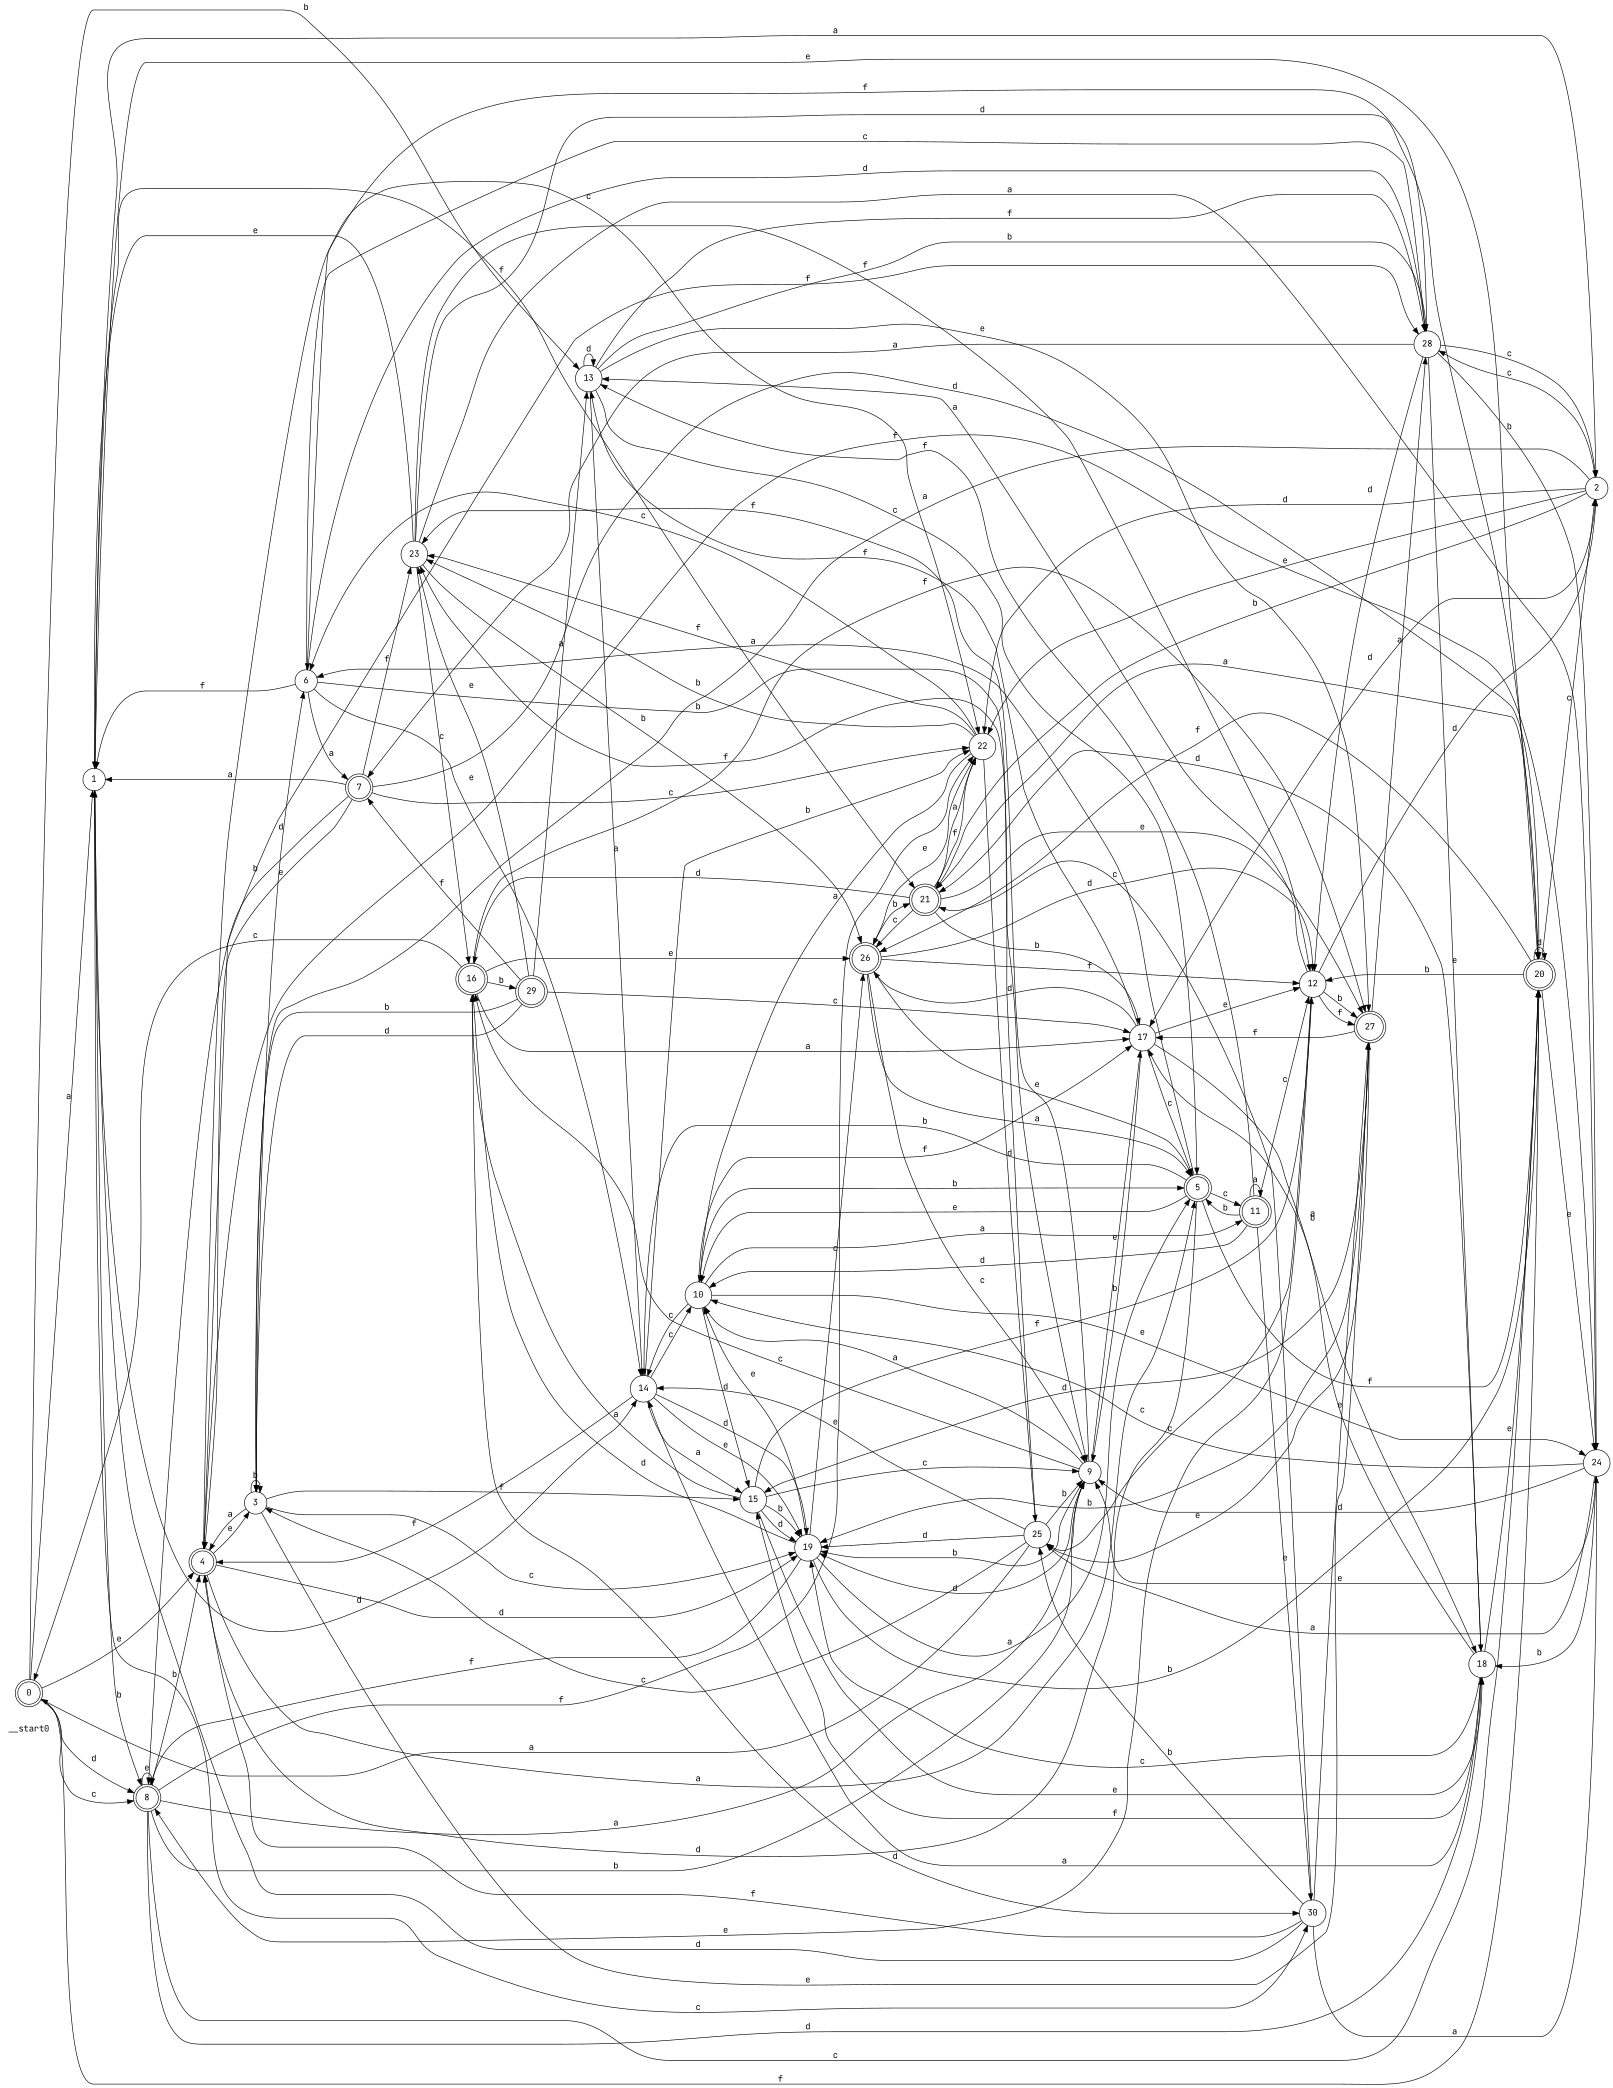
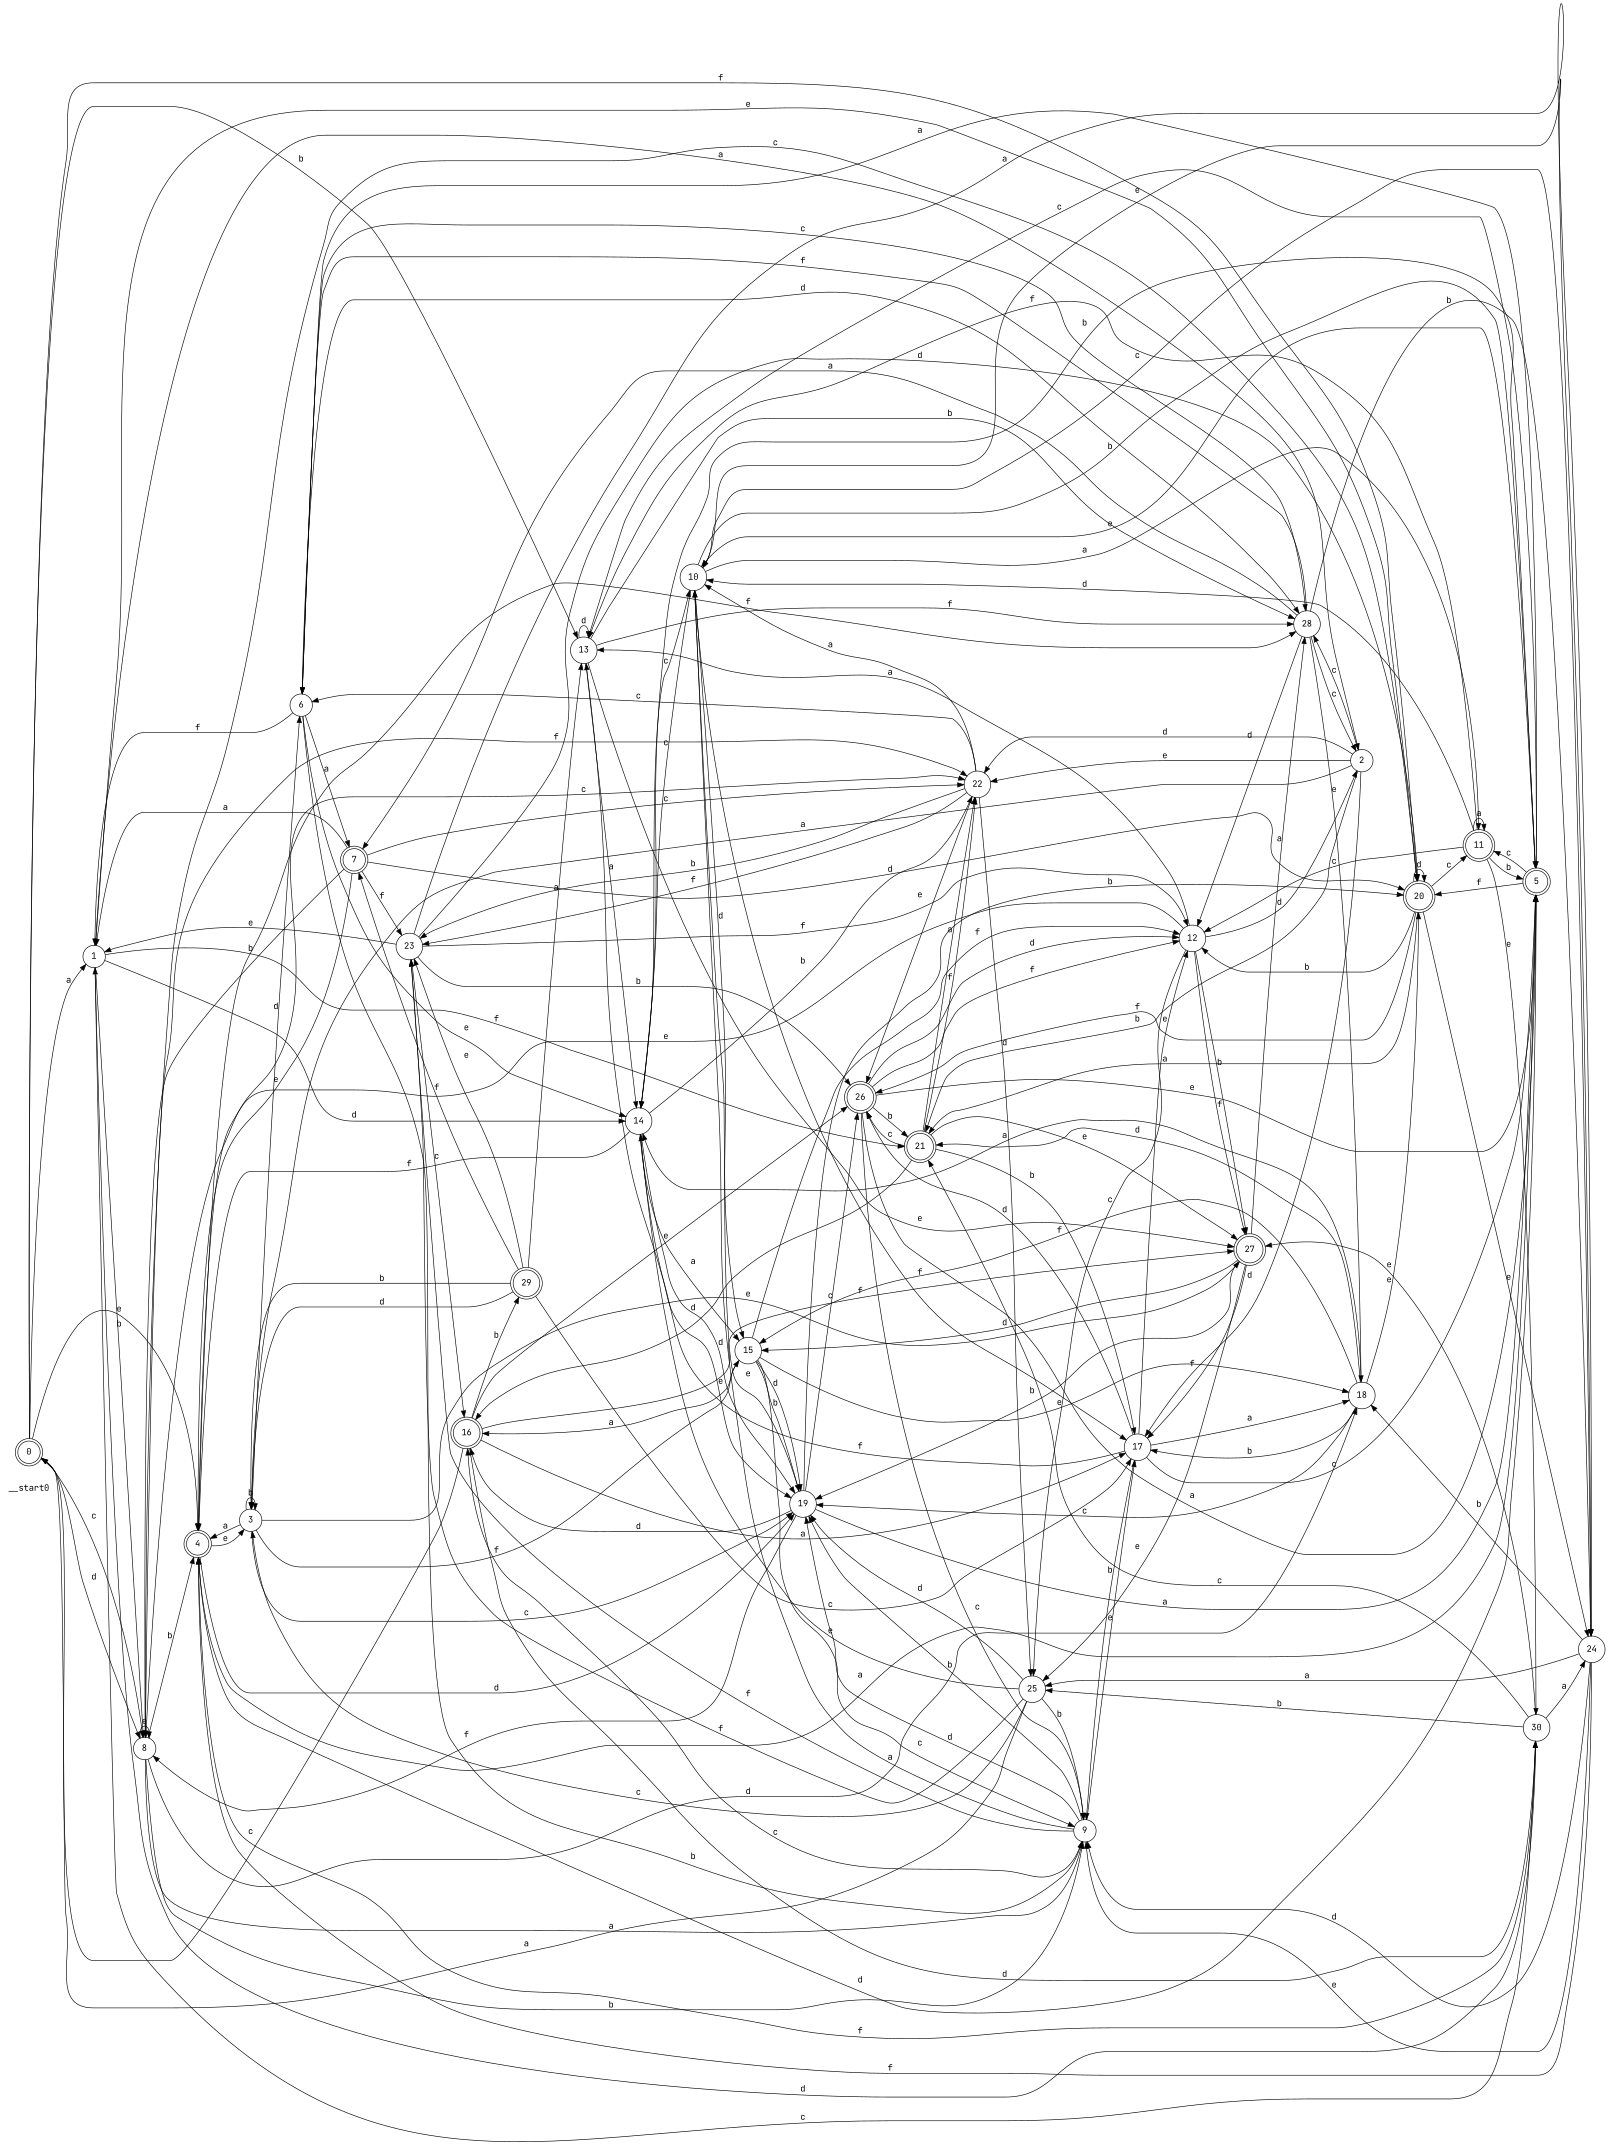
edge "20" -> "2": now "20" -> "11"
node "8": shape doublecircle -> circle
